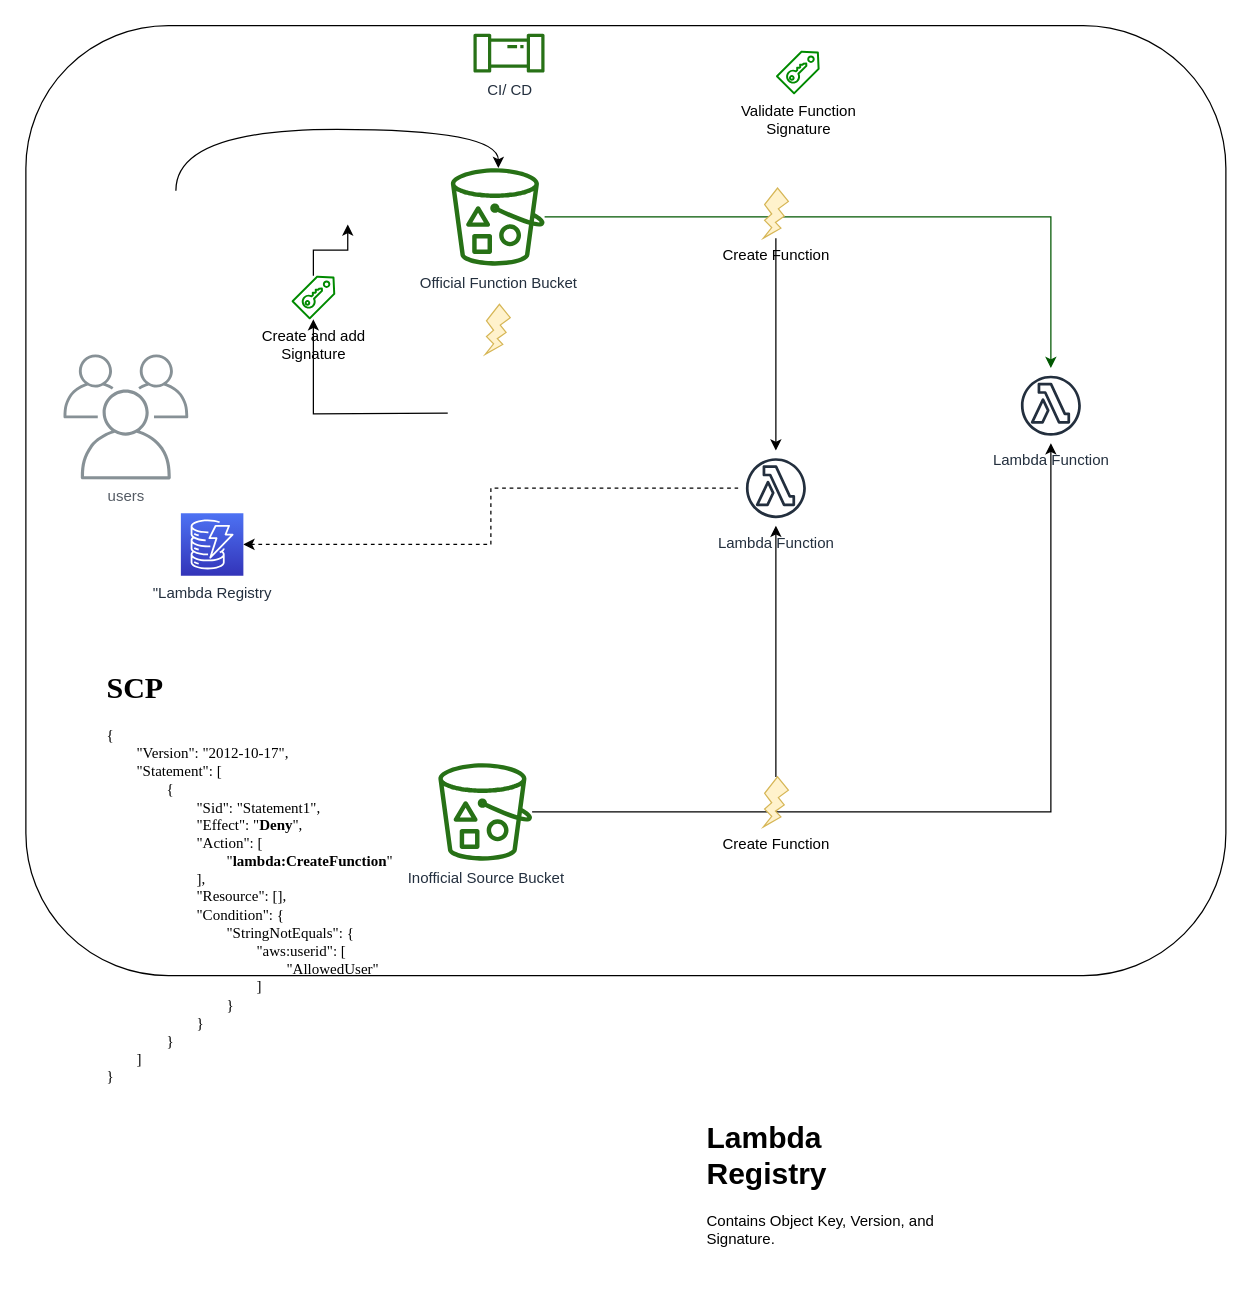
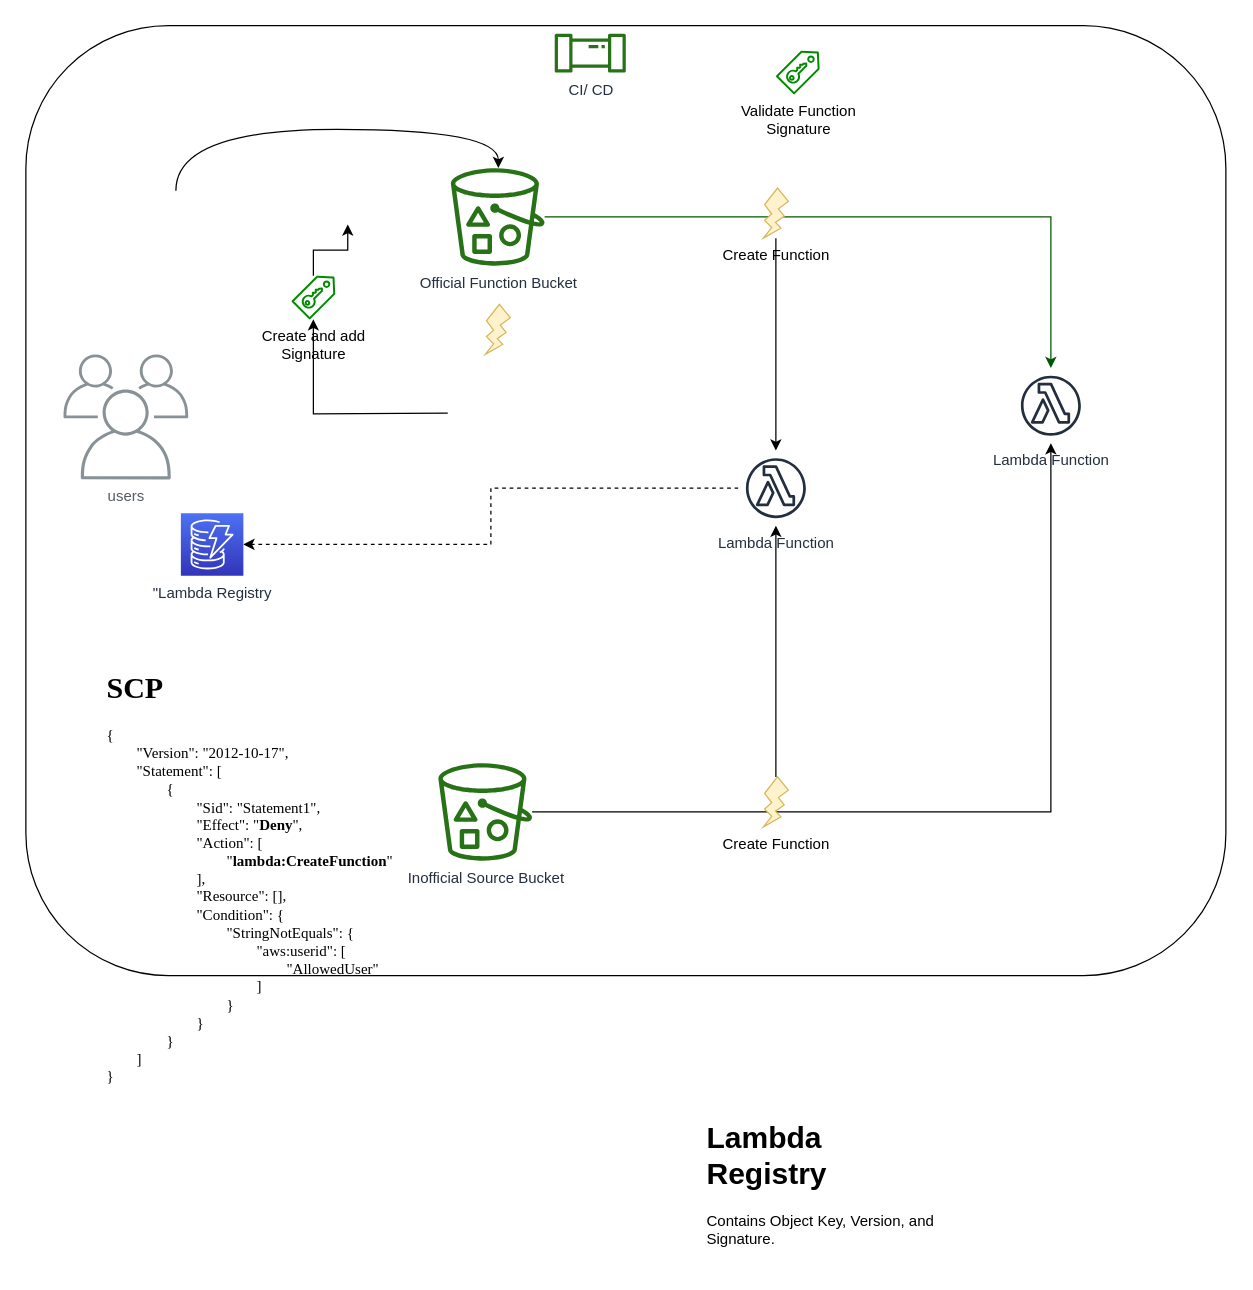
node "CI/ CD": moved (509, 53) -> (590, 53)
